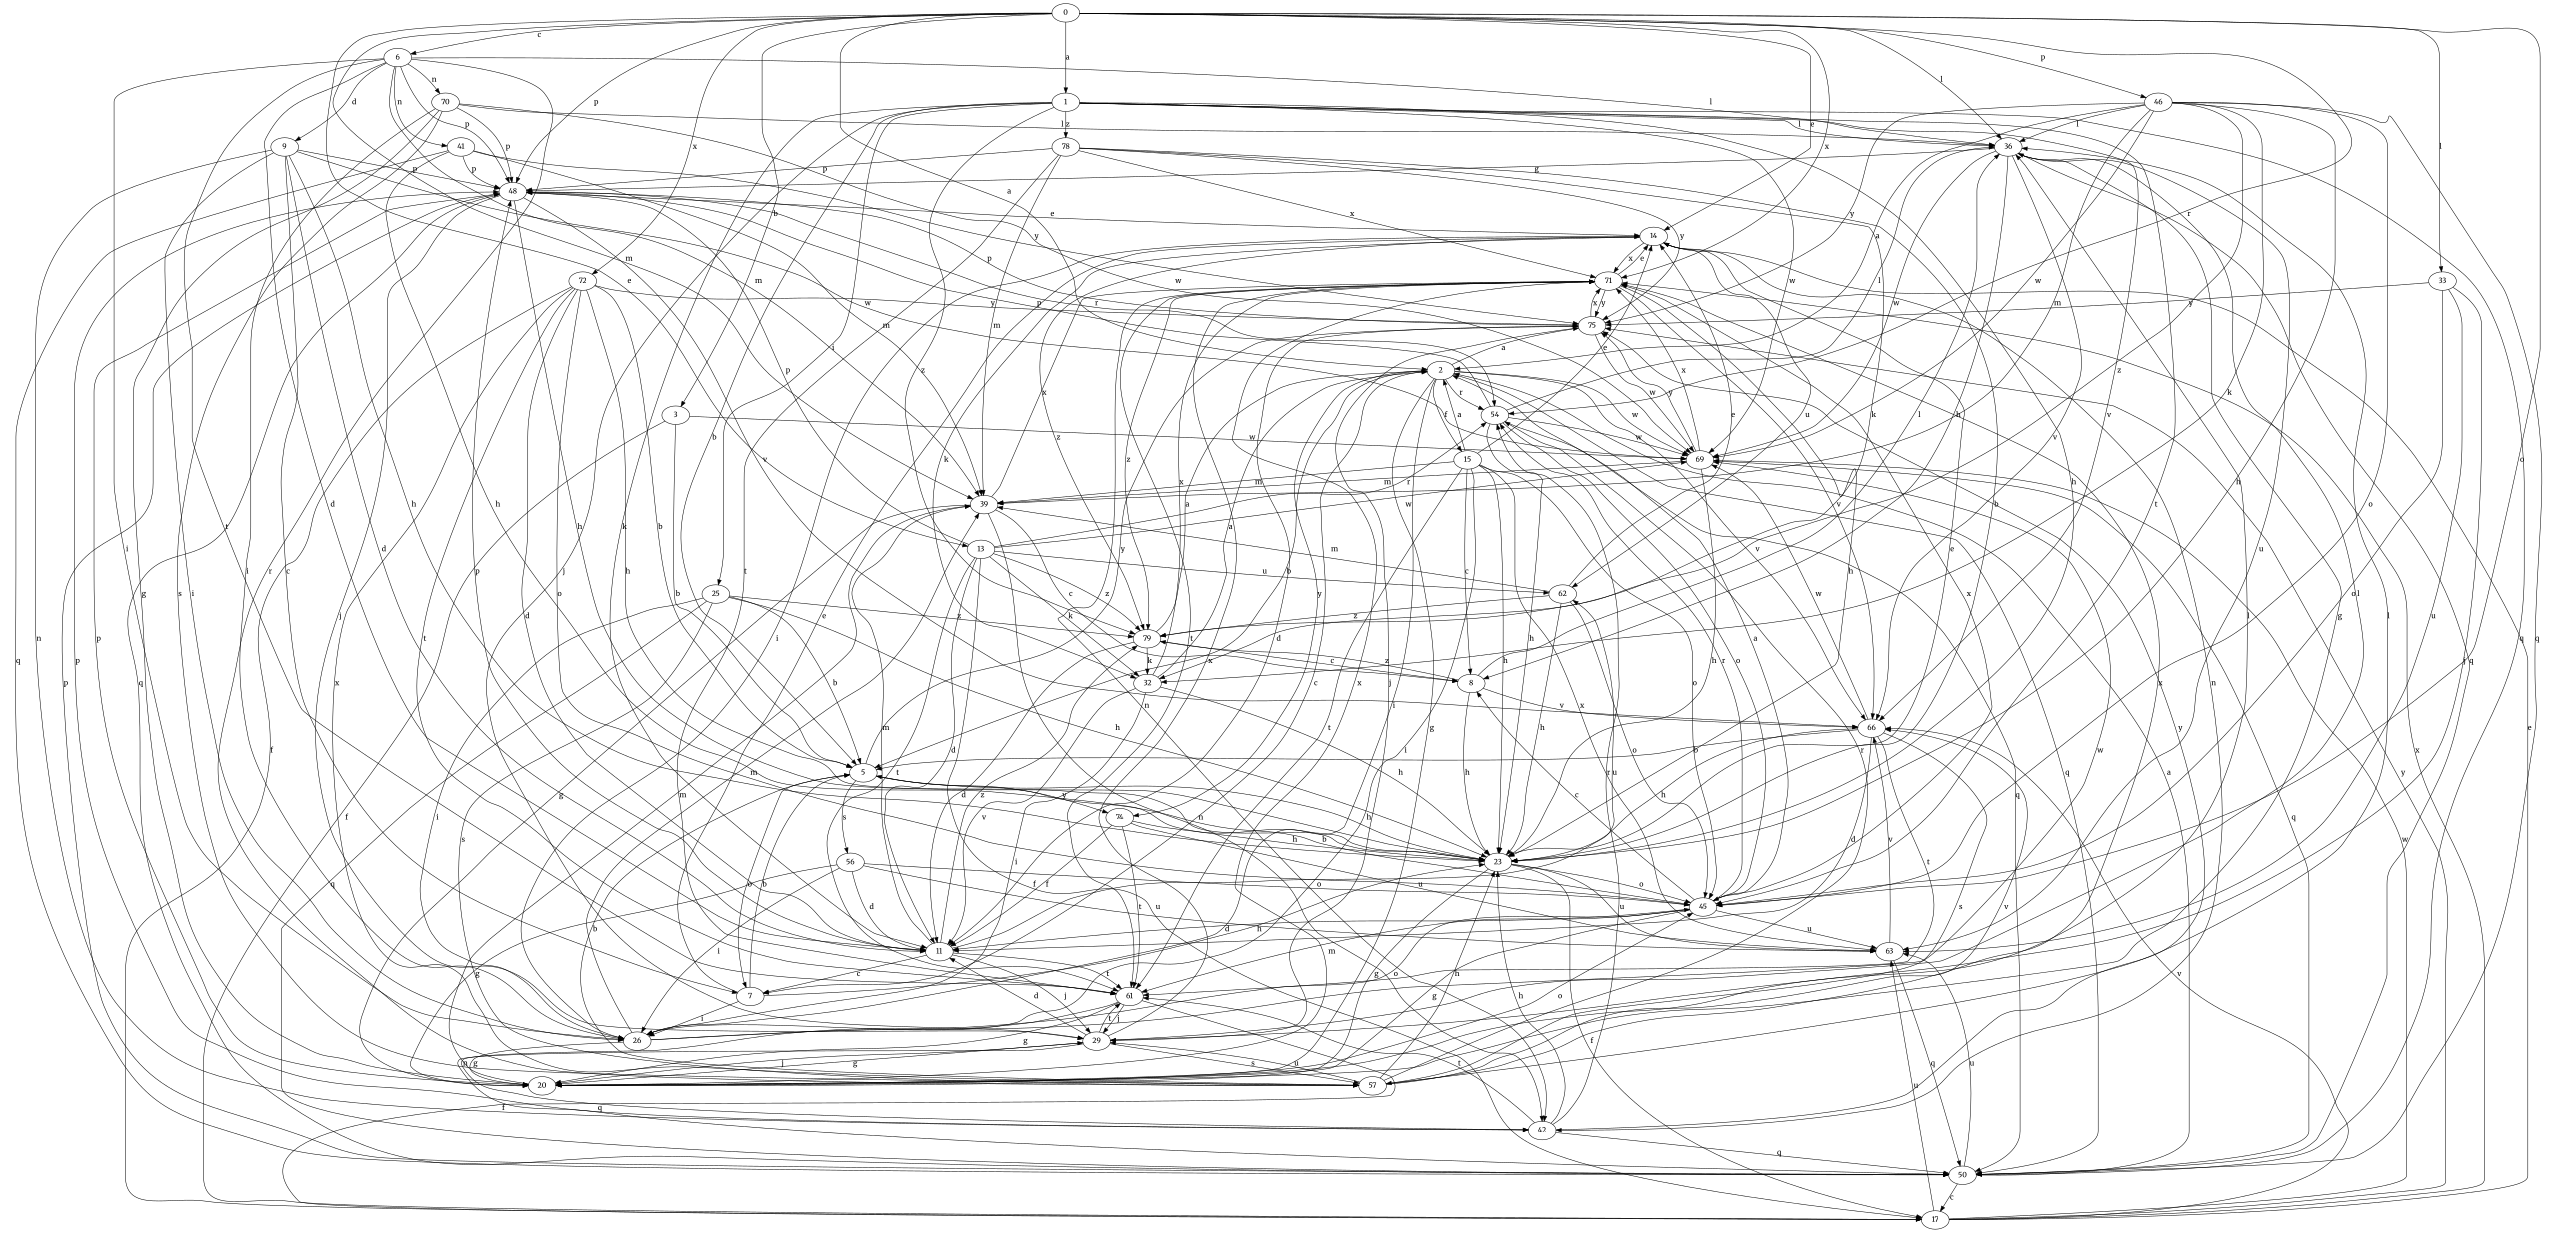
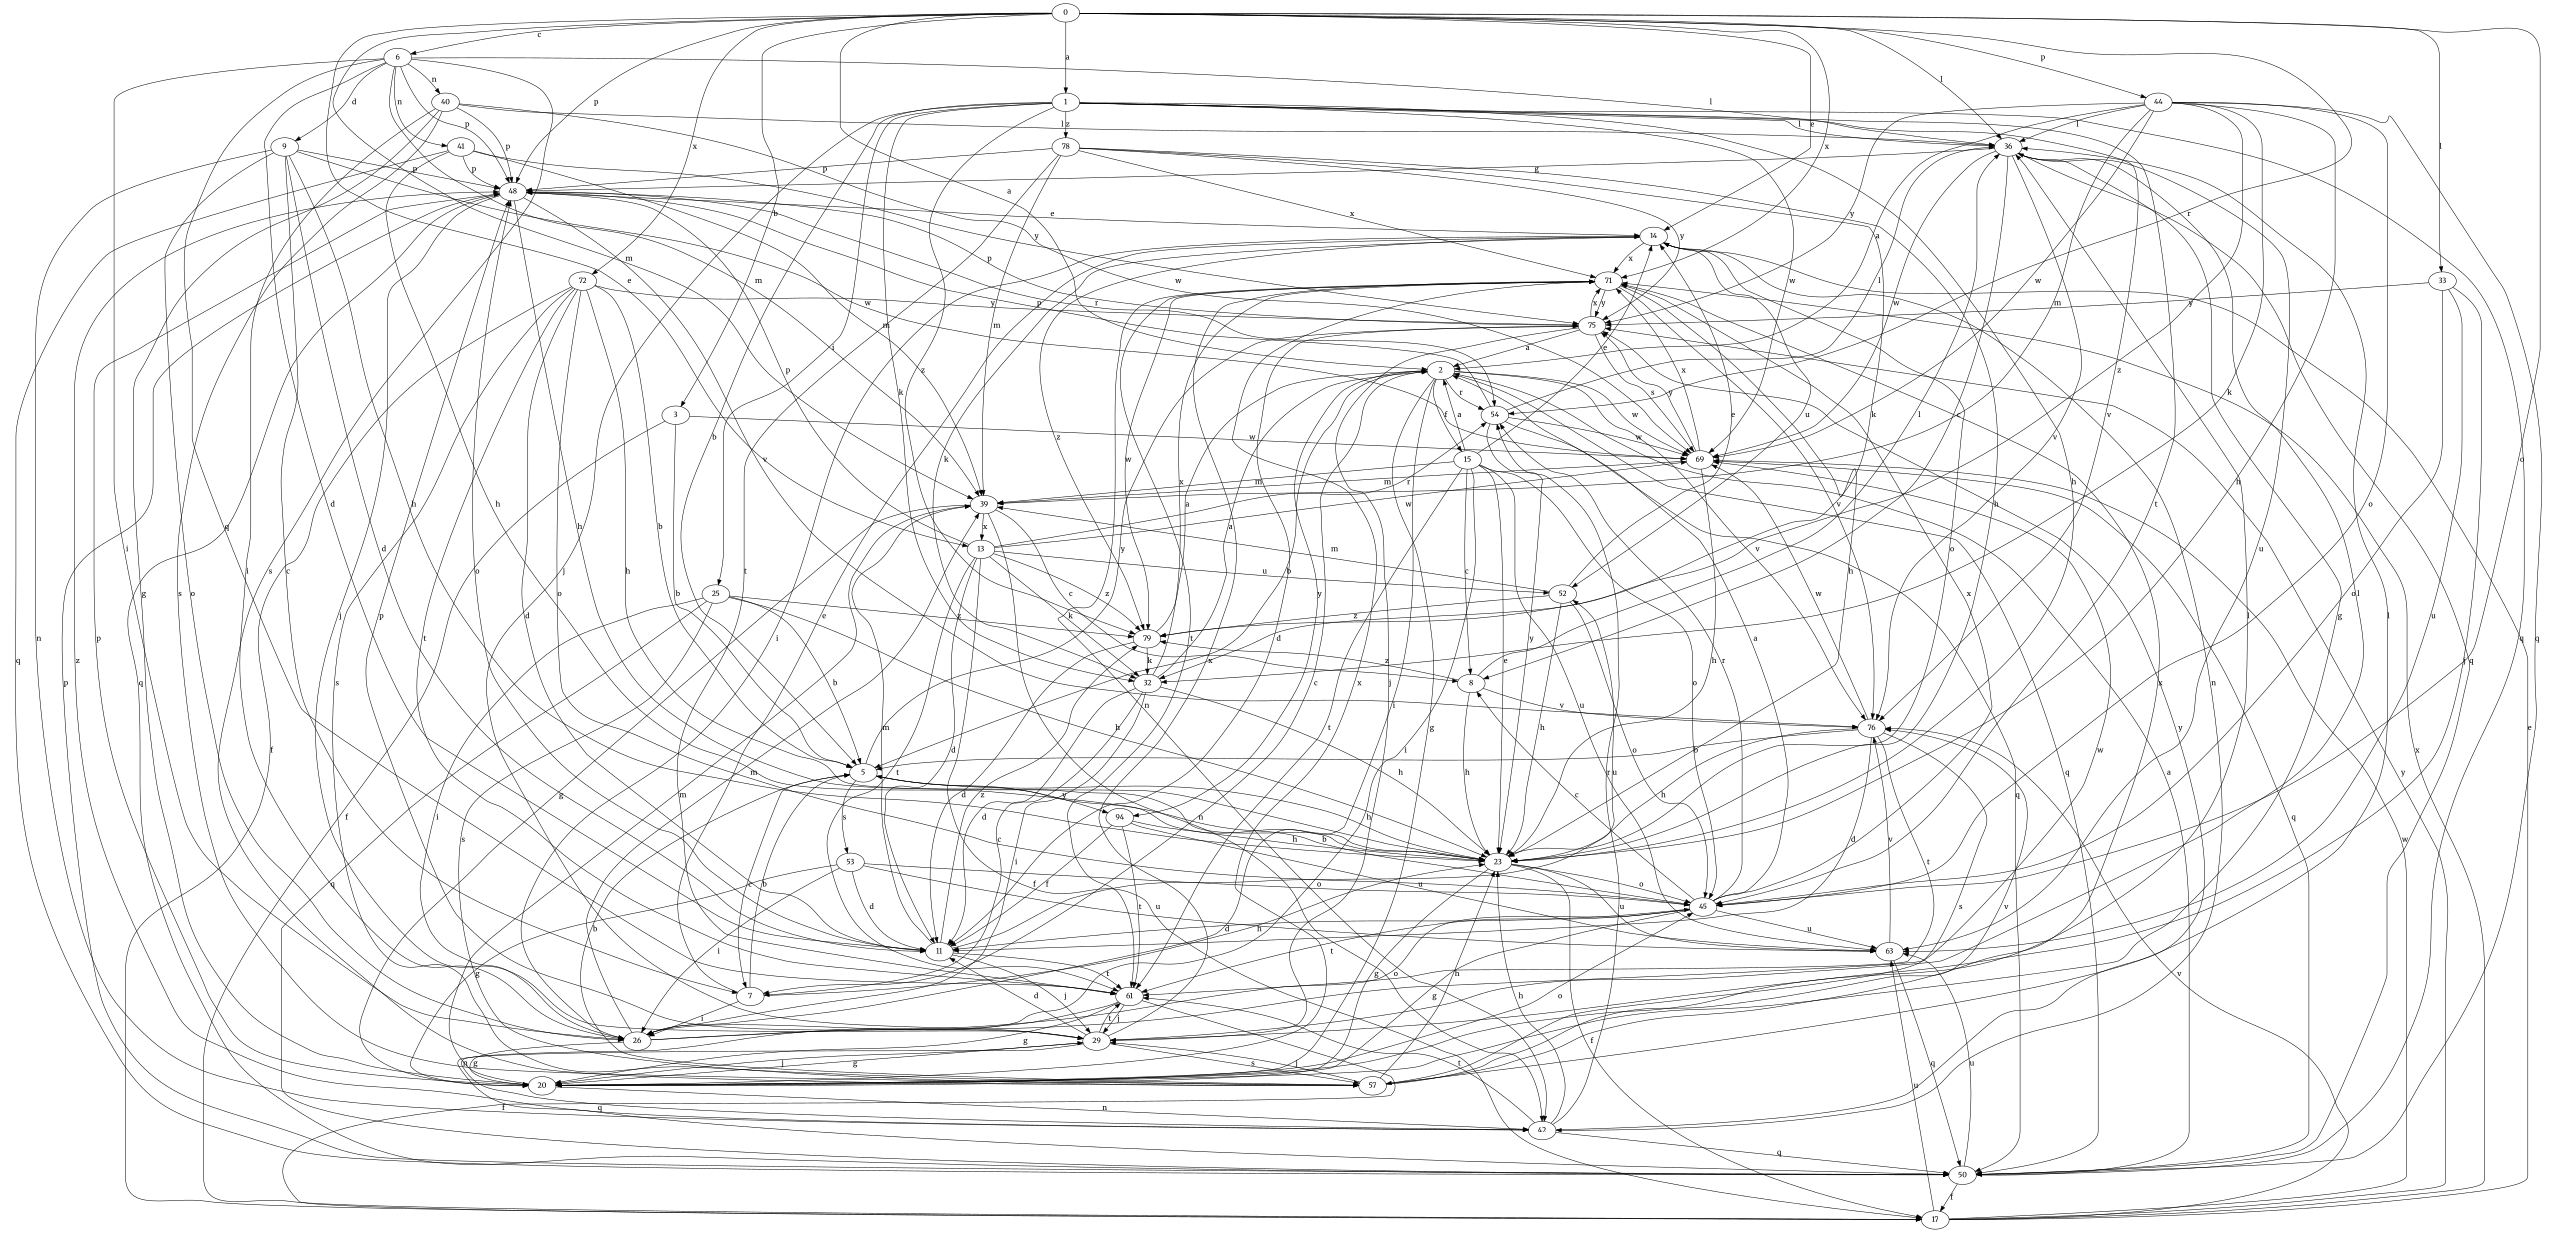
node "70": label "70" -> "40"
node "46": label "46" -> "44"
edge "71" -> "14": removed, label "e"
edge "39" -> "71": now "39" -> "13"
edge "2" -> "75": reversed
edge "75" -> "69": label "w" -> "s"
edge "36" -> "8": label "h" -> "c"
edge "71" -> "79": label "z" -> "w"
edge "1" -> "11": now "1" -> "32"
edge "78" -> "23": label "b" -> "h"
edge "6" -> "61": label "t" -> "q"
edge "23" -> "14": label "e" -> "o"
edge "6" -> "57": label "r" -> "s"
edge "11" -> "48": label "p" -> "o"
edge "9" -> "26": label "i" -> "o"
node "62": label "62" -> "52"
edge "54" -> "45": removed, label "o"
edge "54" -> "23": label "h" -> "y"
edge "42" -> "48": label "p" -> "z"
edge "79" -> "8": removed, label "c"
edge "15" -> "23": label "h" -> "e"
edge "72" -> "57": label "x" -> "s"
edge "15" -> "63": label "x" -> "u"
node "66": label "66" -> "76"
edge "32" -> "11": label "v" -> "d"
node "74": label "74" -> "94"
edge "57" -> "54": removed, label "r"
node "56": label "56" -> "53"
edge "5" -> "7": label "o" -> "c"
edge "29" -> "48": added, label "p"
edge "45" -> "61": label "m" -> "t"
edge "11" -> "7": now "32" -> "7"
edge "57" -> "29": label "u" -> "j"
edge "20" -> "42": added, label "n"
edge "50" -> "17": label "c" -> "f"
